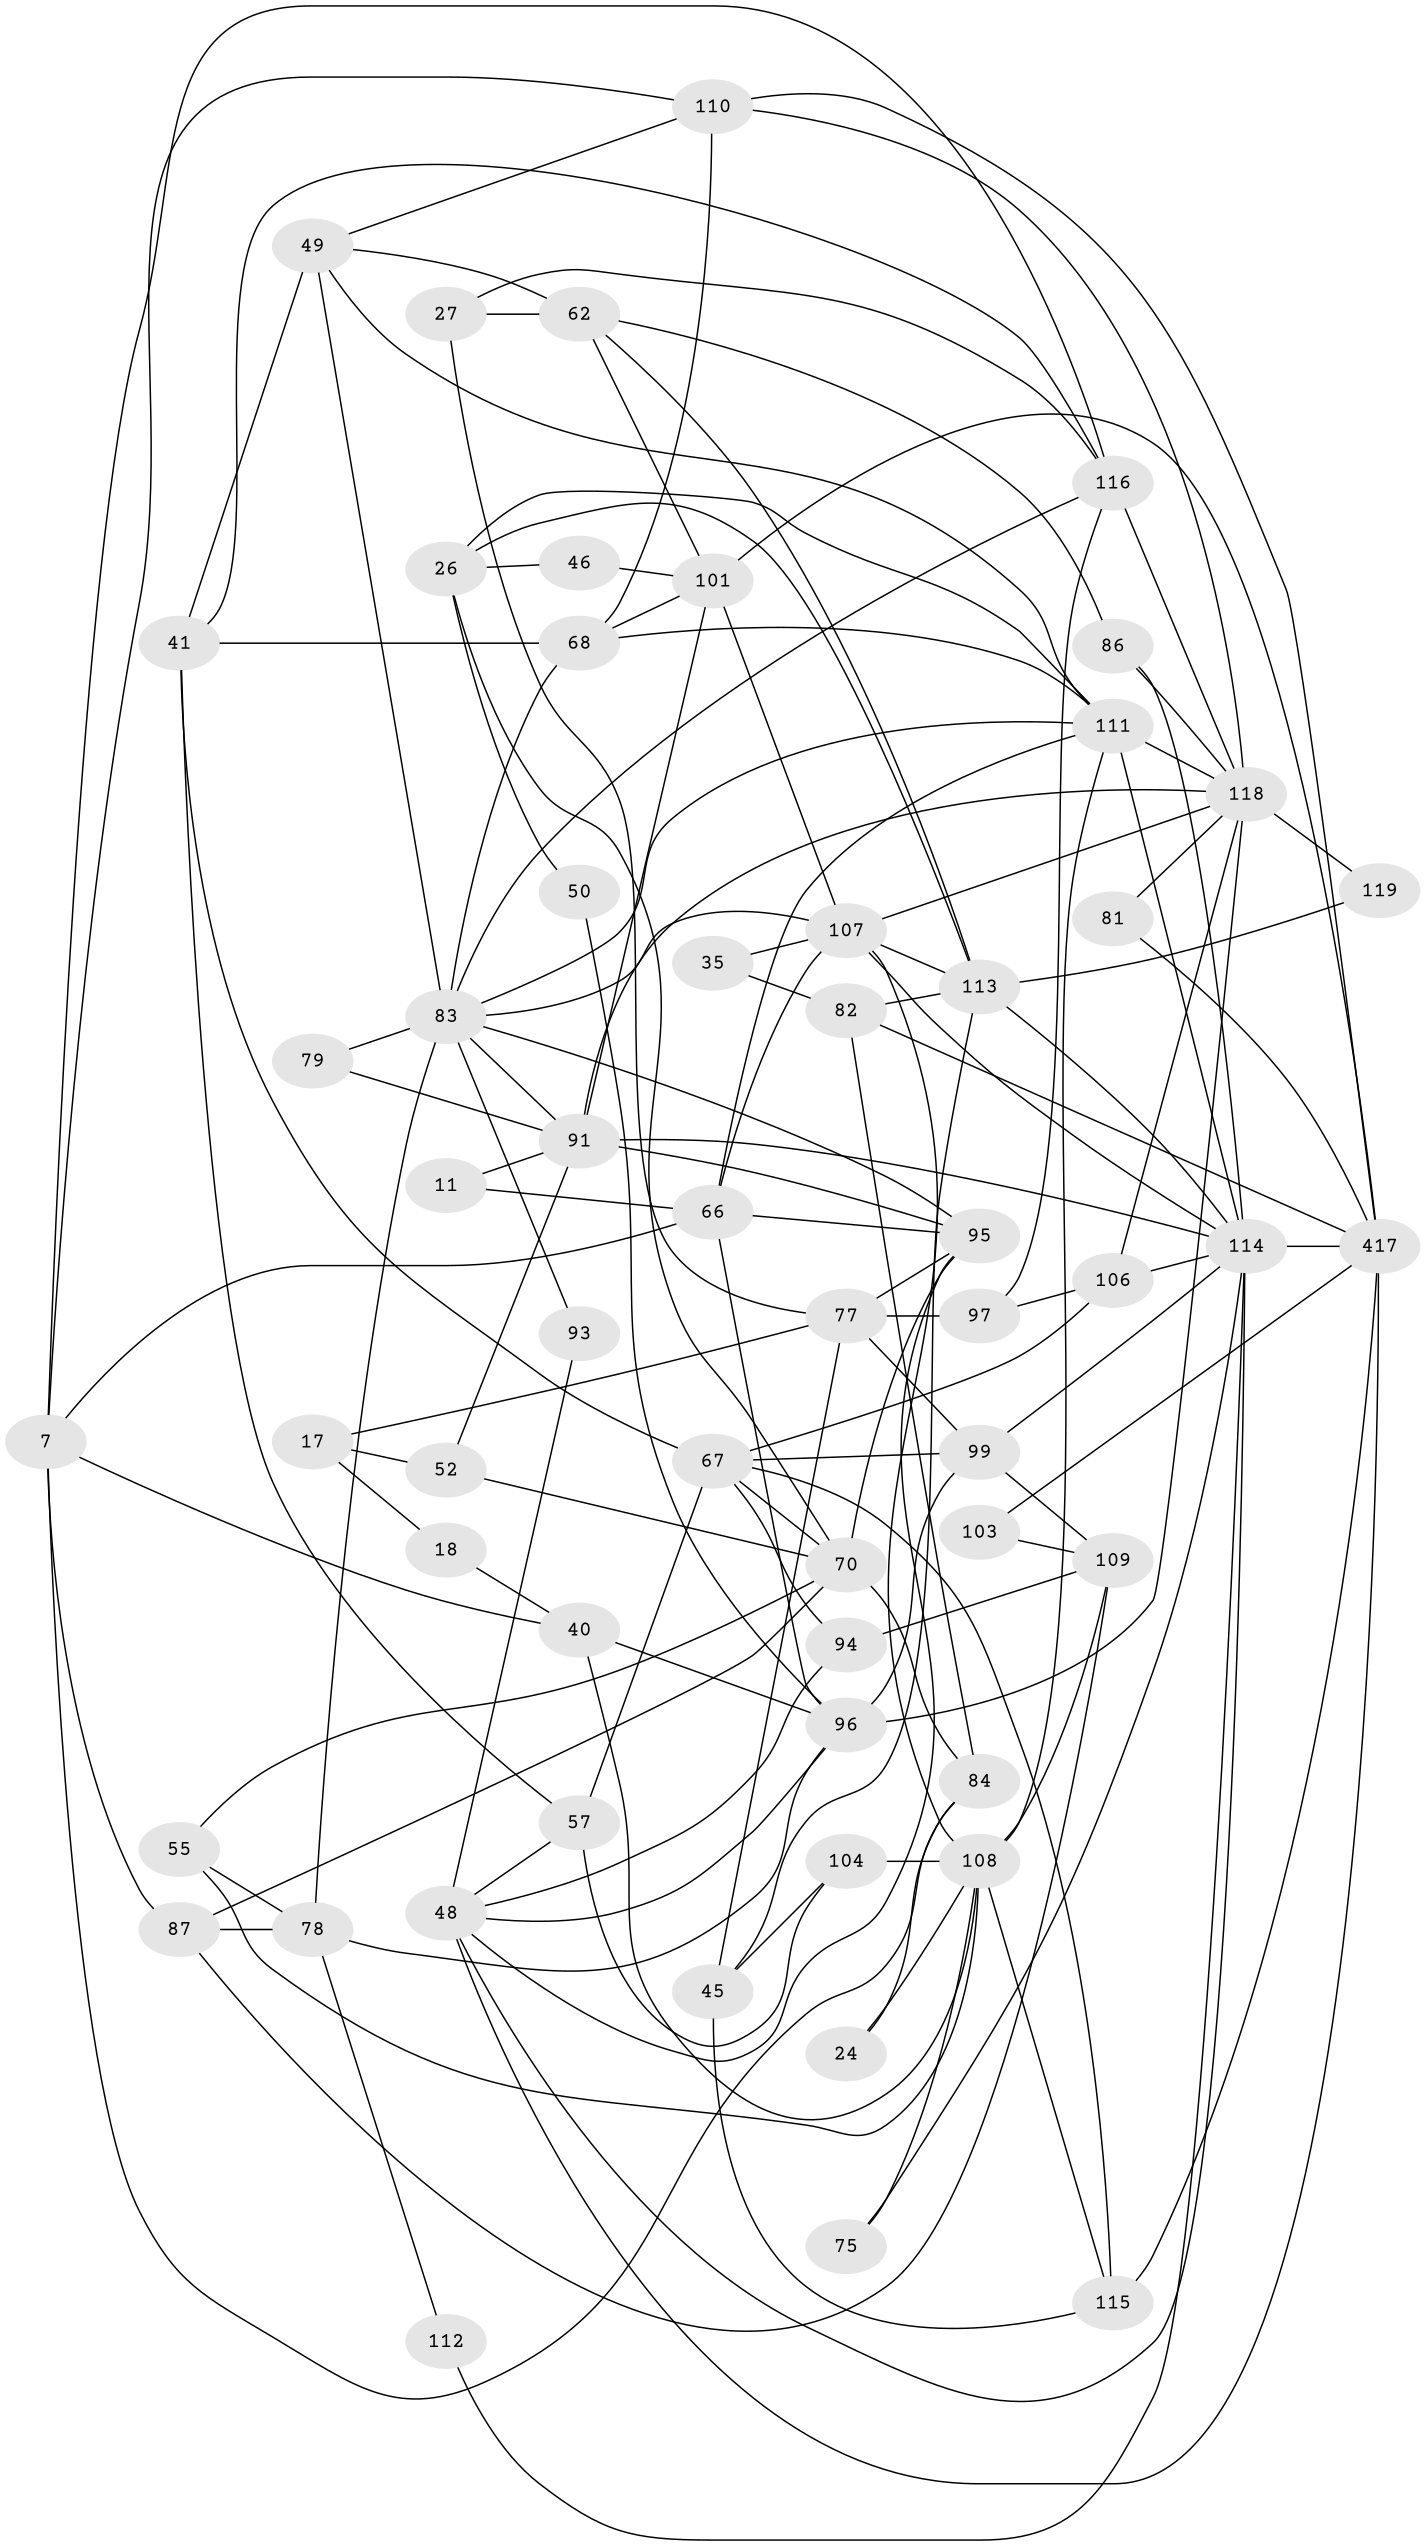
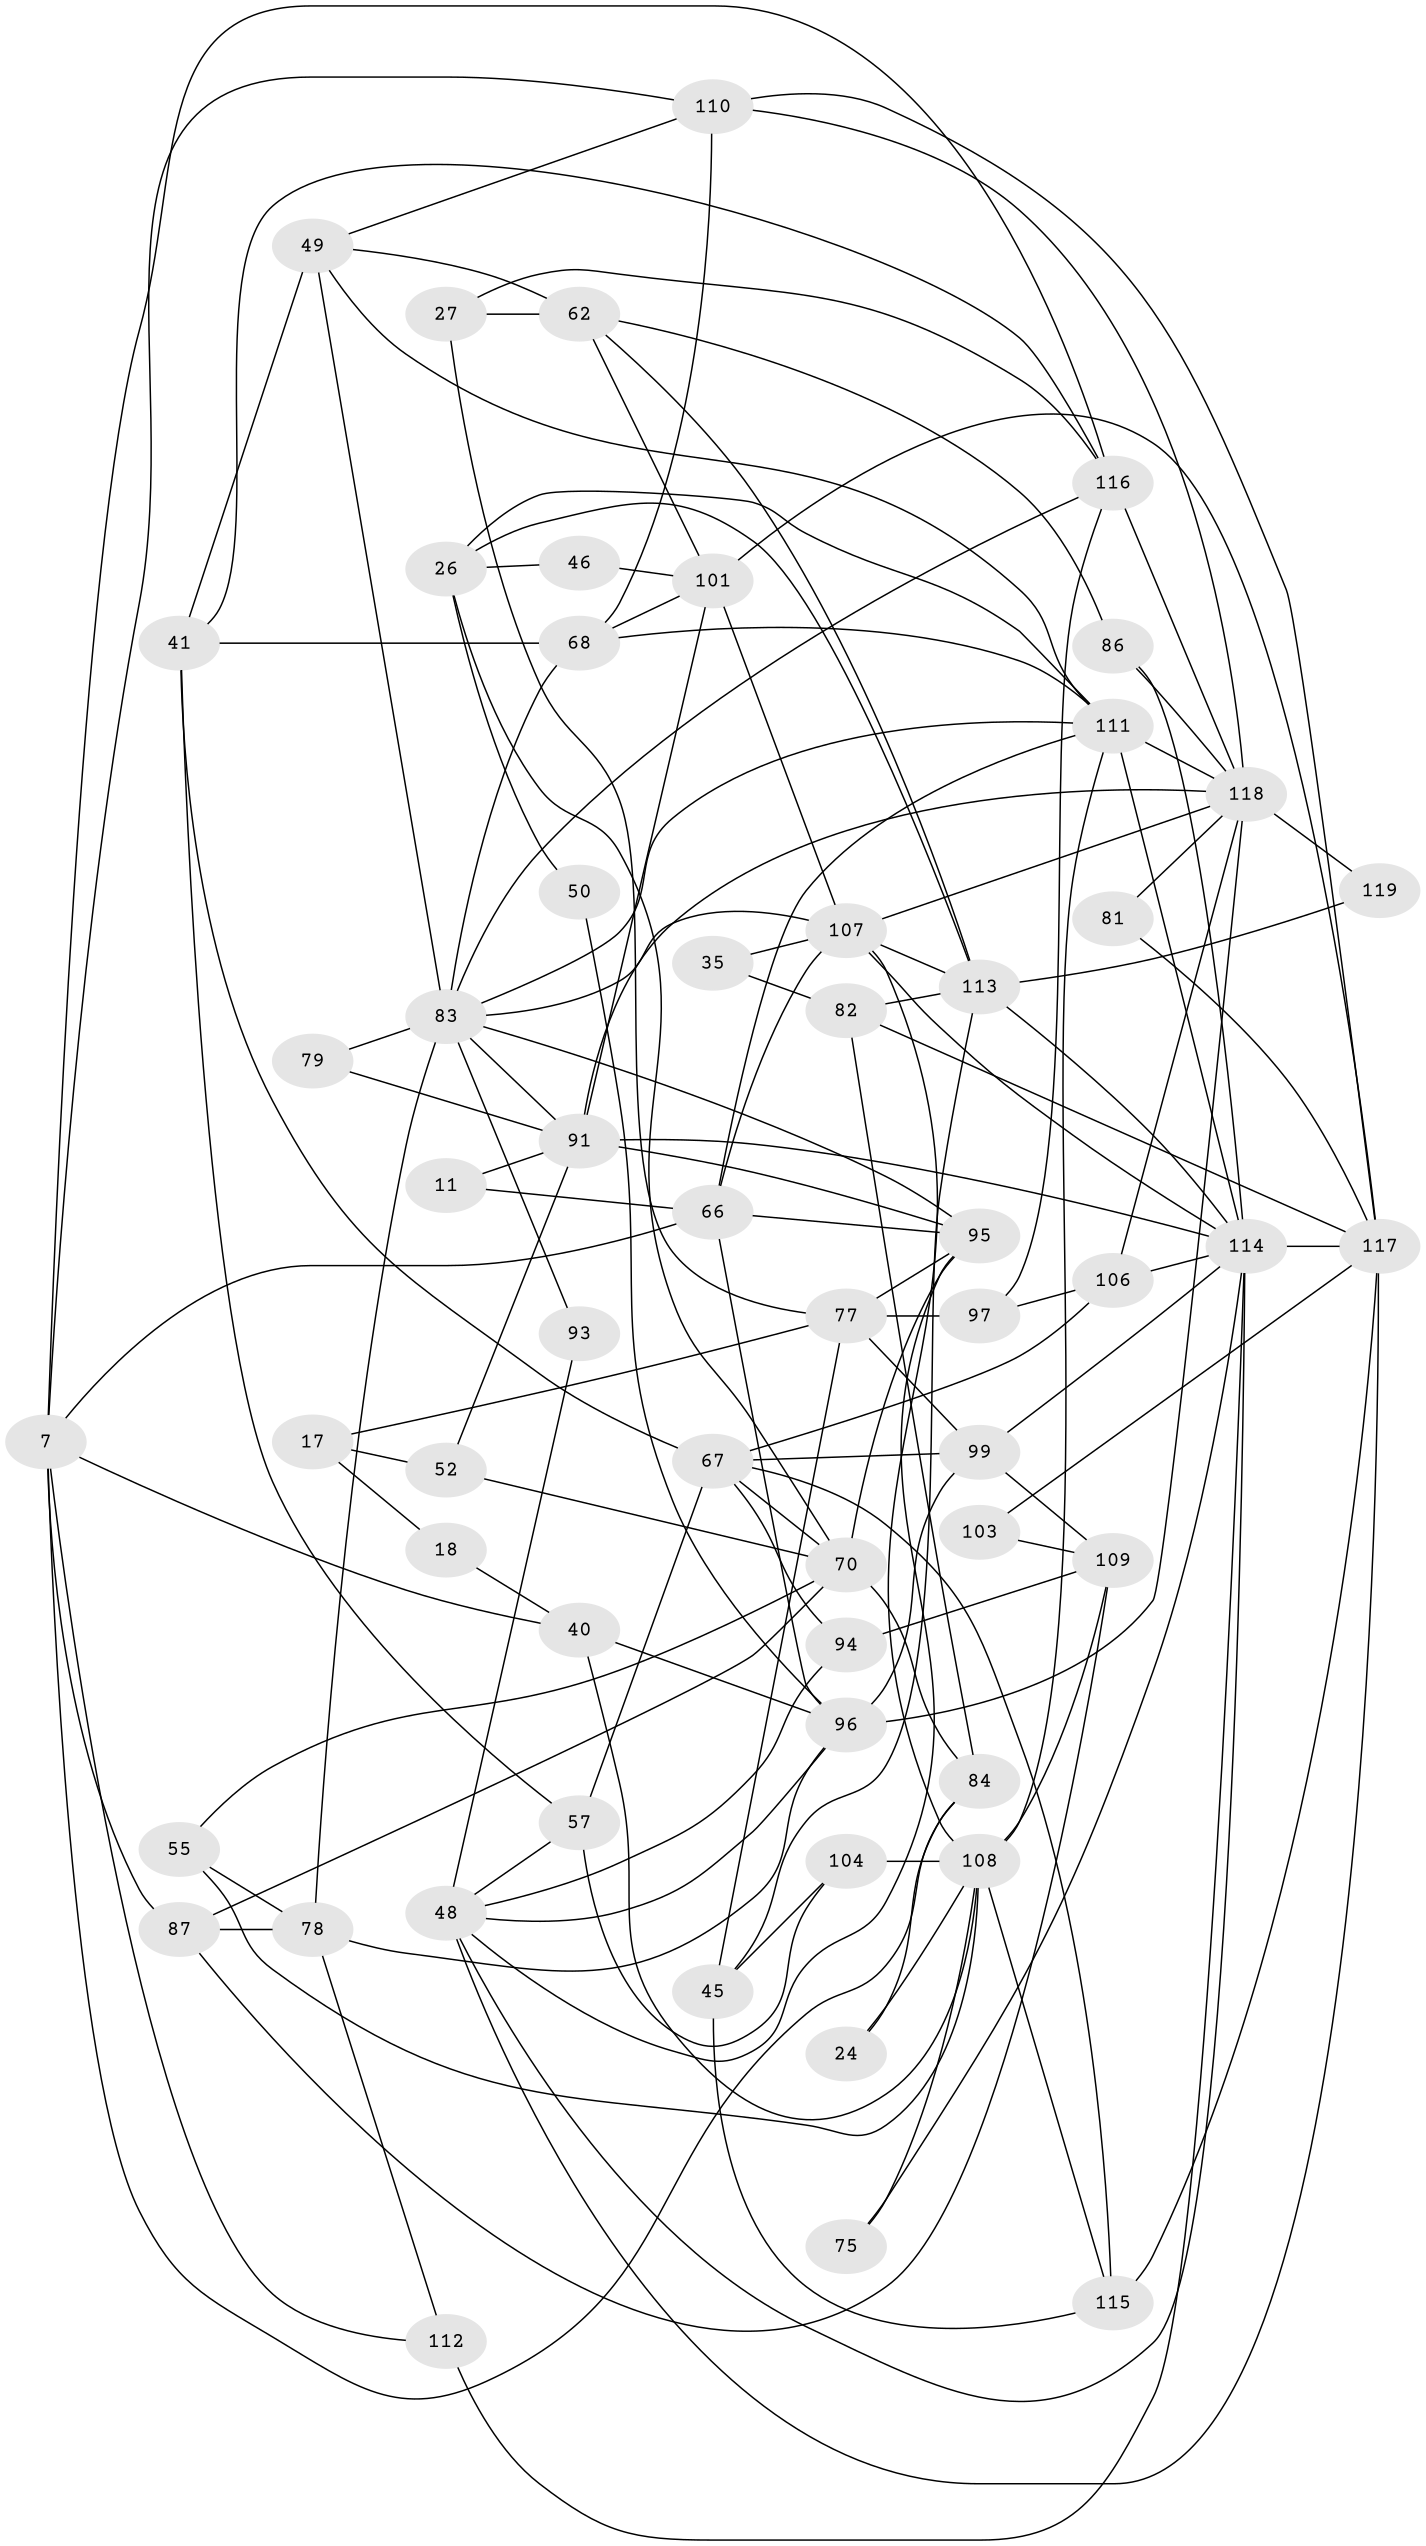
node "417": label "417" -> "117"
edge "7" -- "112": added
